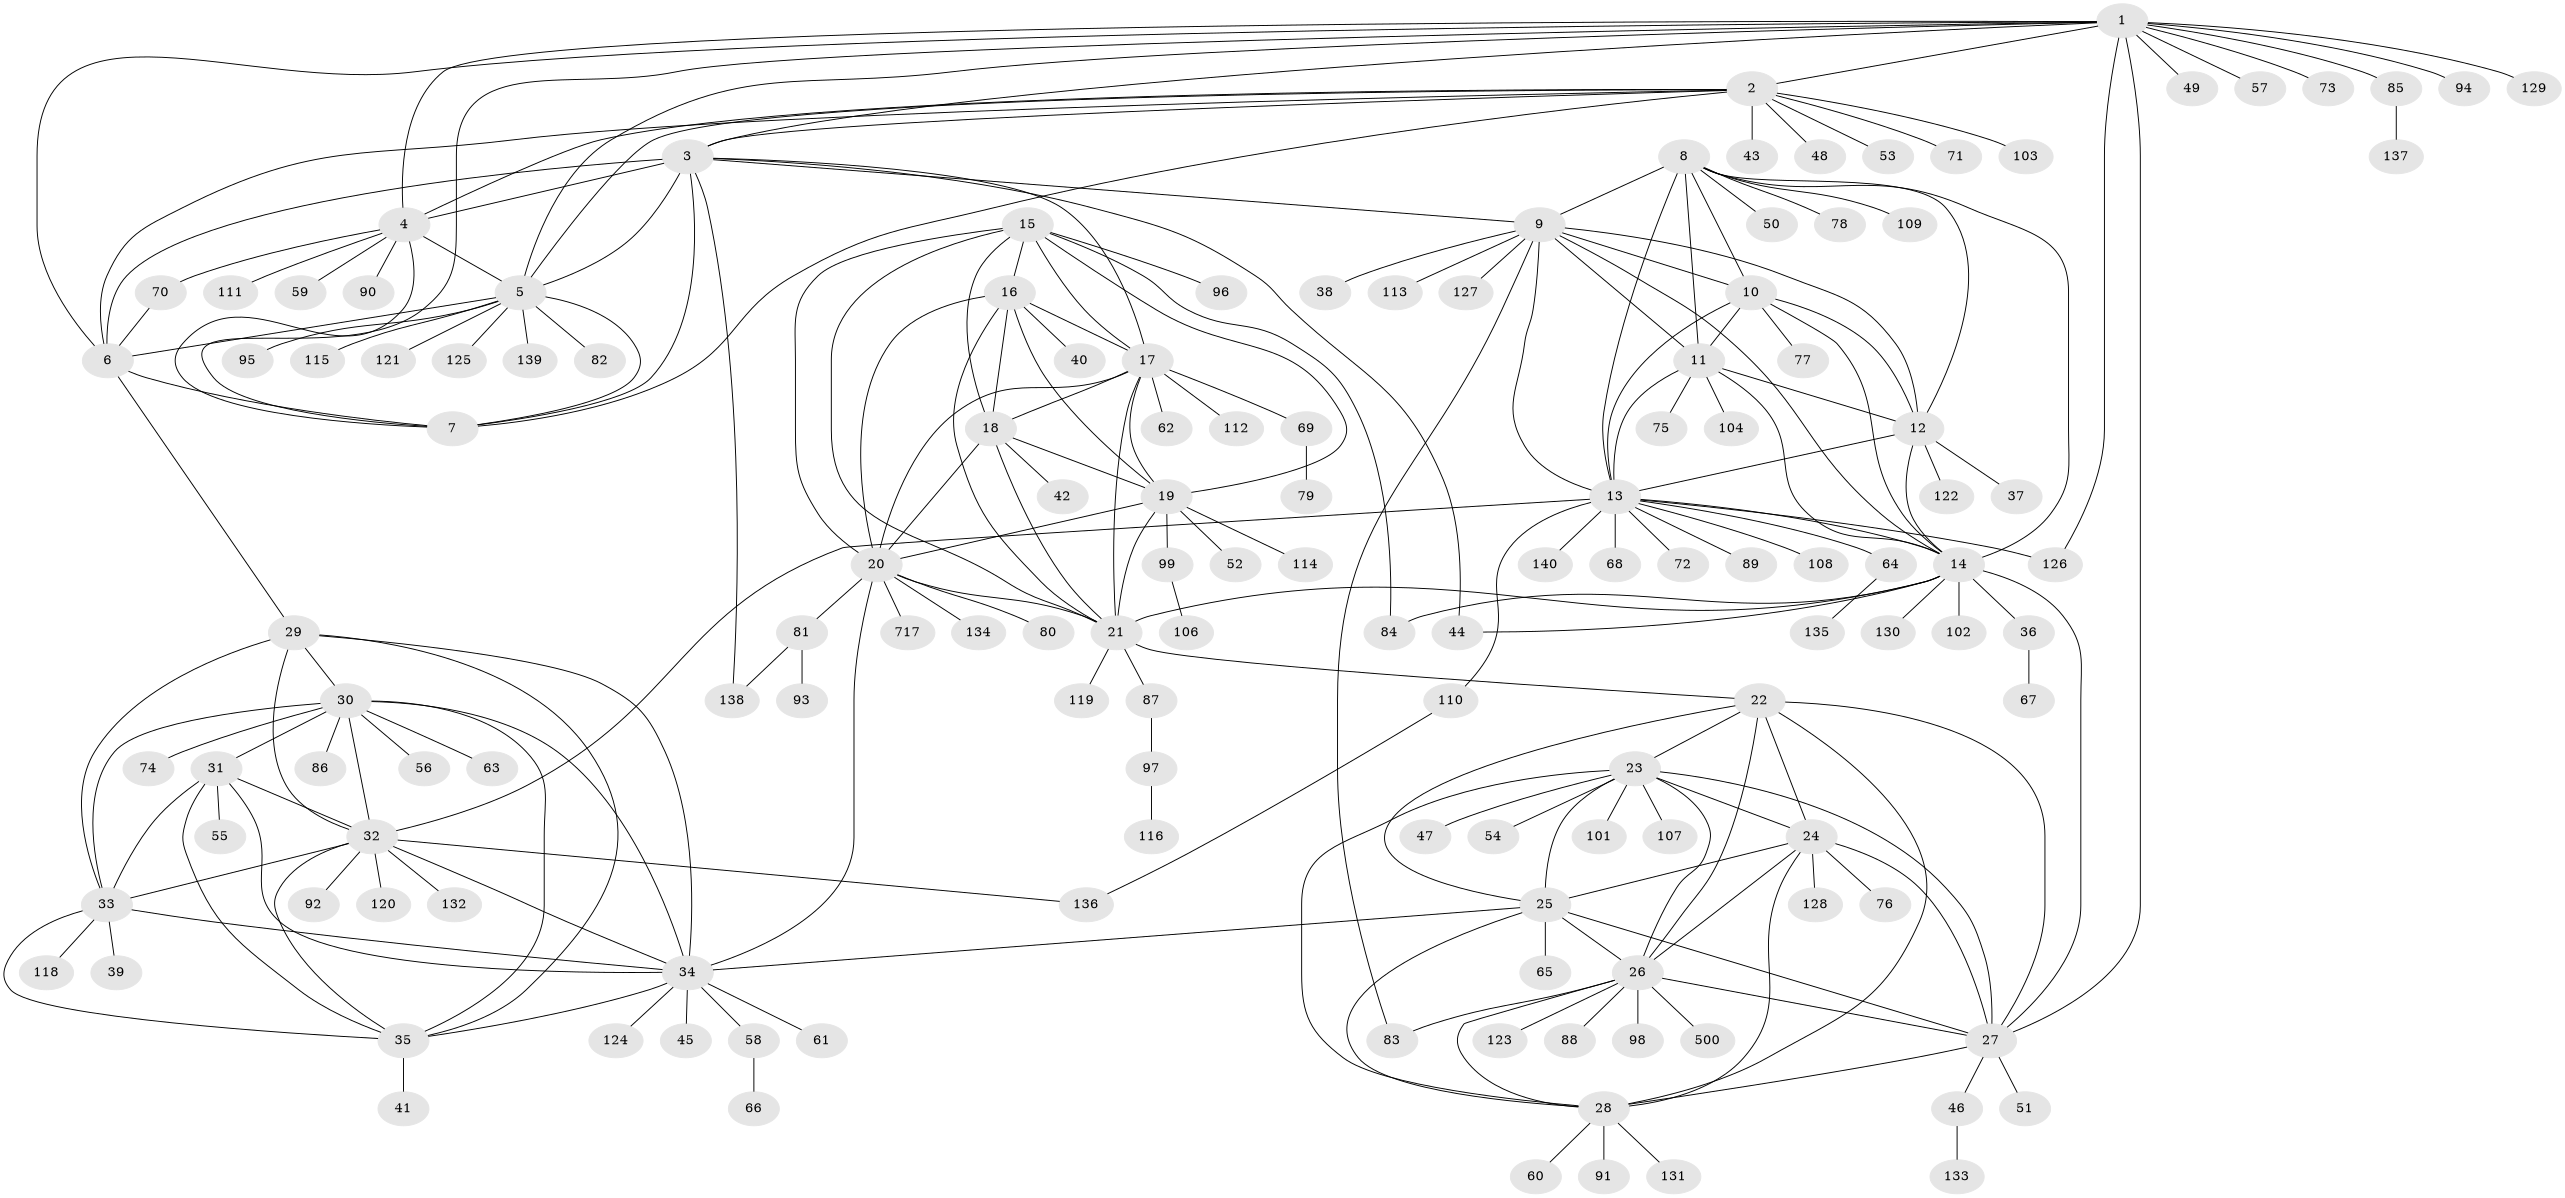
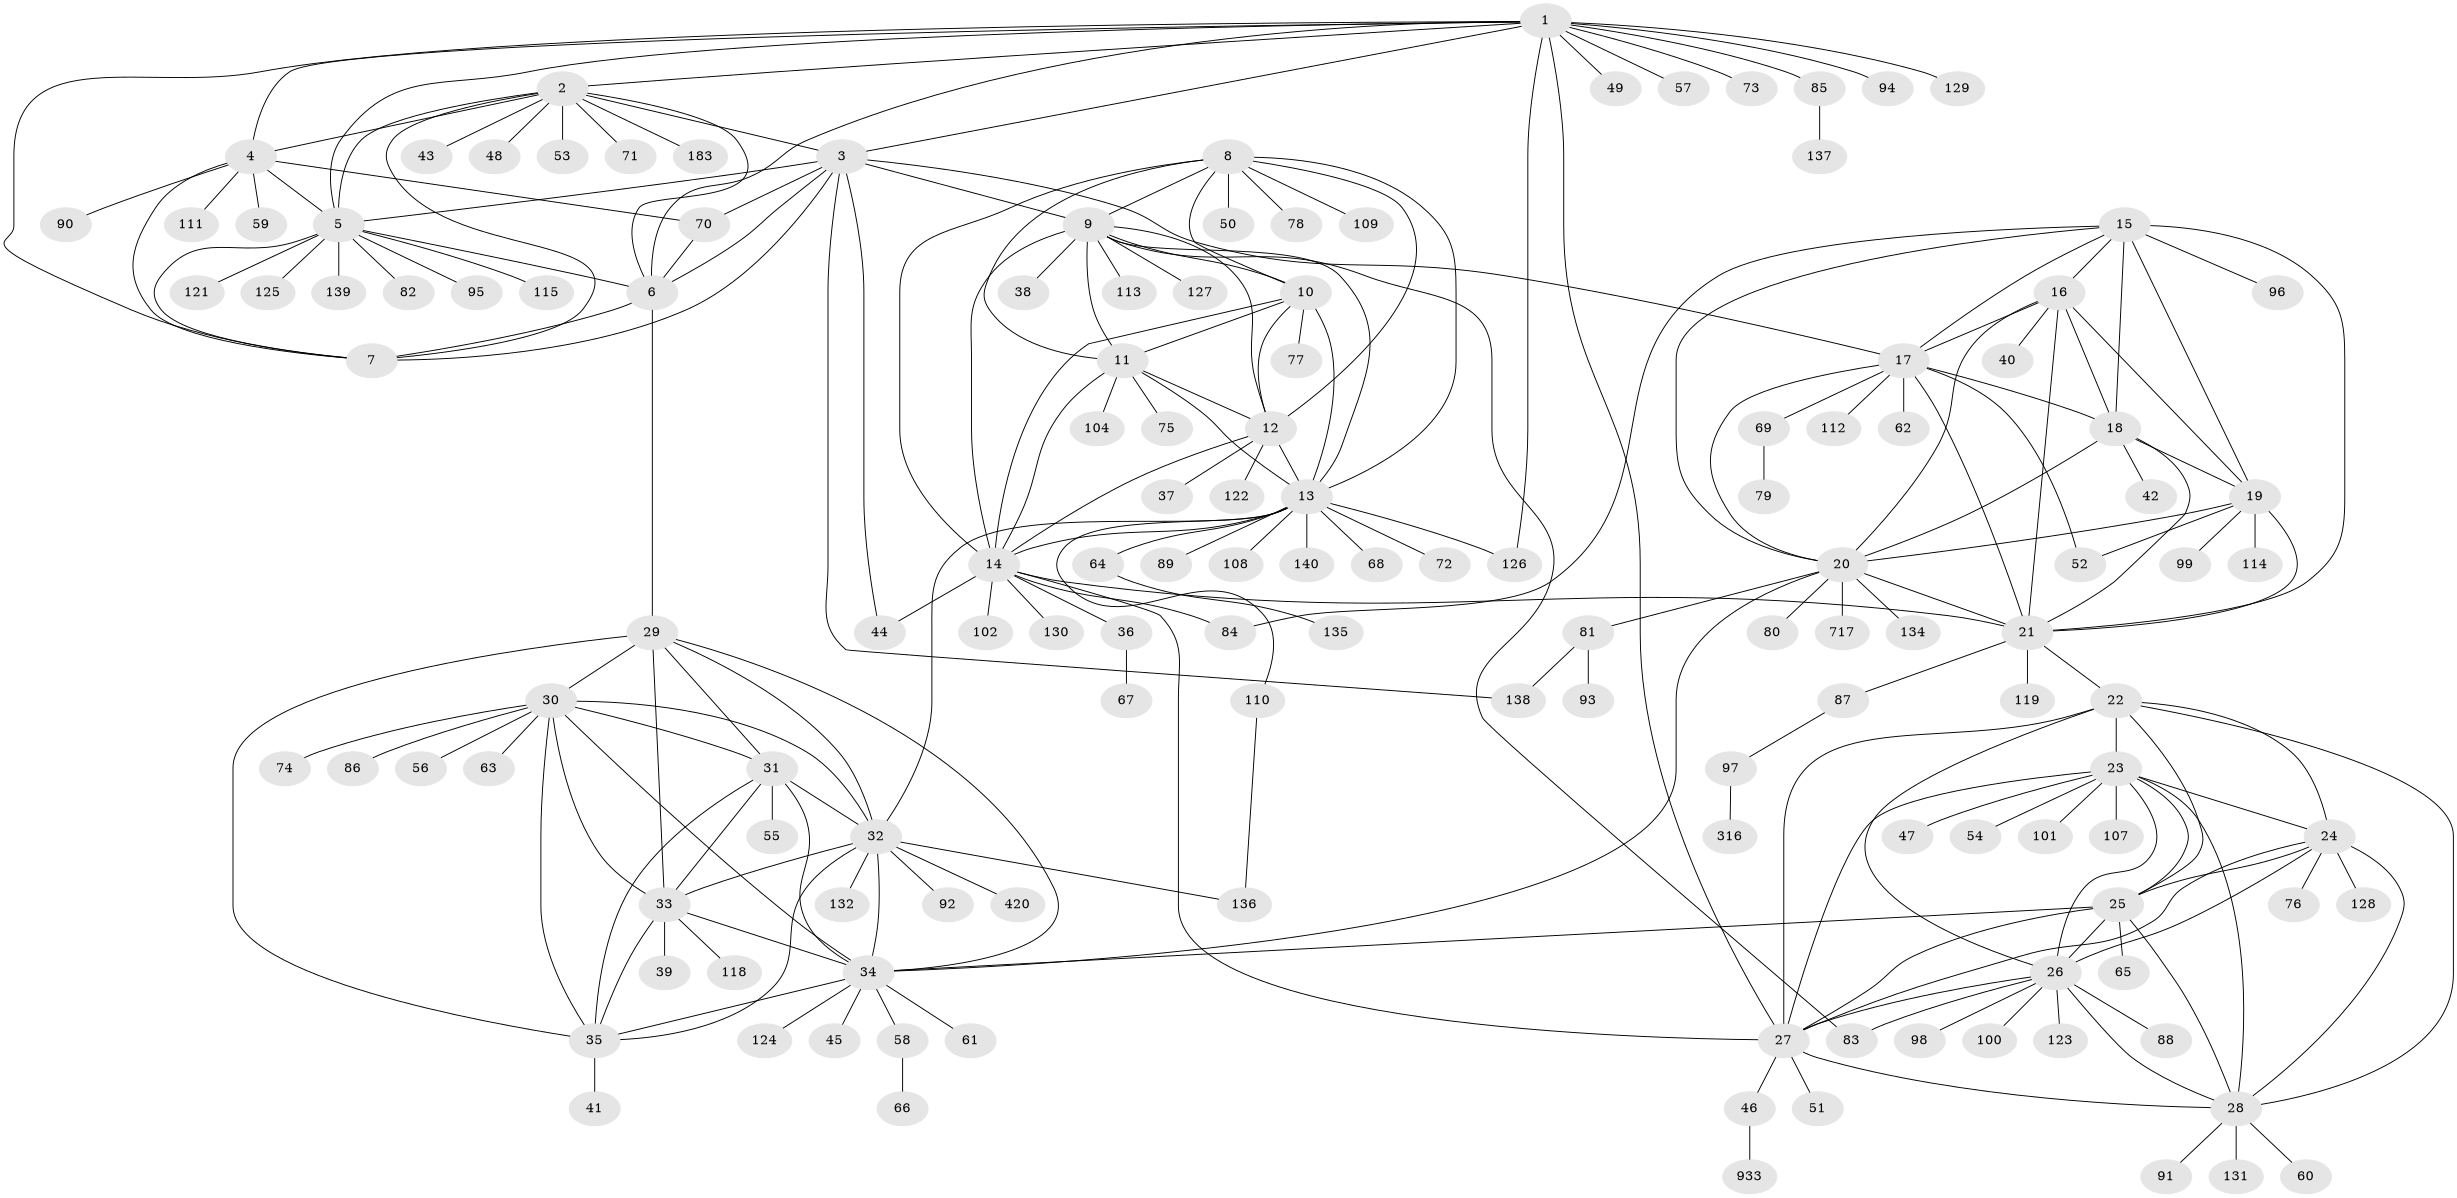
node "103": label "103" -> "183"
edge "3" -- "4": now "3" -- "70"
edge "17" -- "19": now "17" -- "52"
node "106": removed
edge "29" -- "31": added
node "116": label "116" -> "316"
node "120": label "120" -> "420"
node "500": label "500" -> "100"
node "133": label "133" -> "933"
